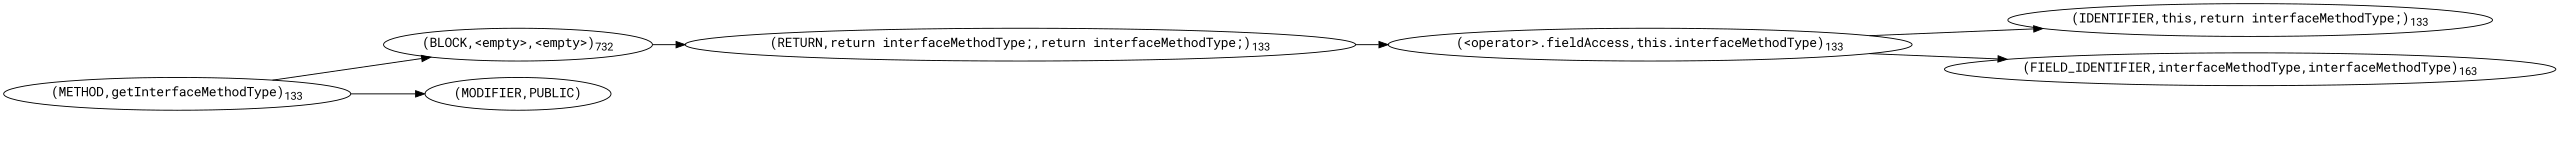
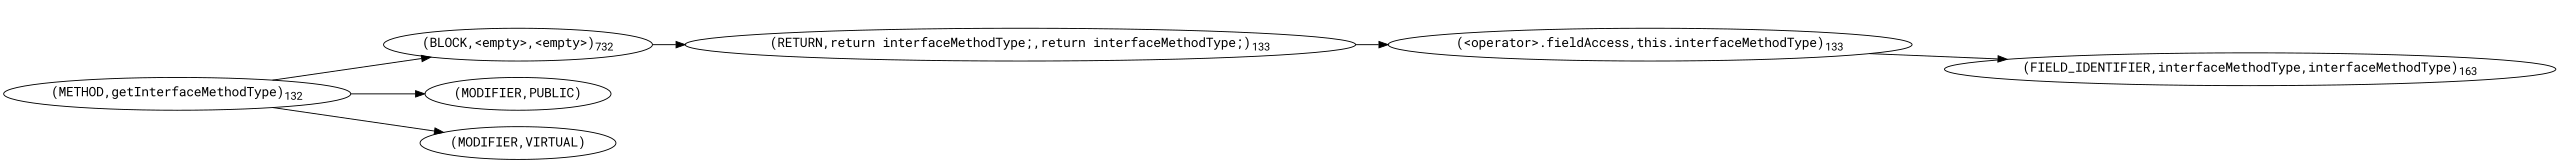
node "(IDENTIFIER,this,return interfaceMethodType;)": removed
node "(METHOD,getInterfaceMethodType)": text "133" -> "132"
node "(MODIFIER,VIRTUAL)": added
